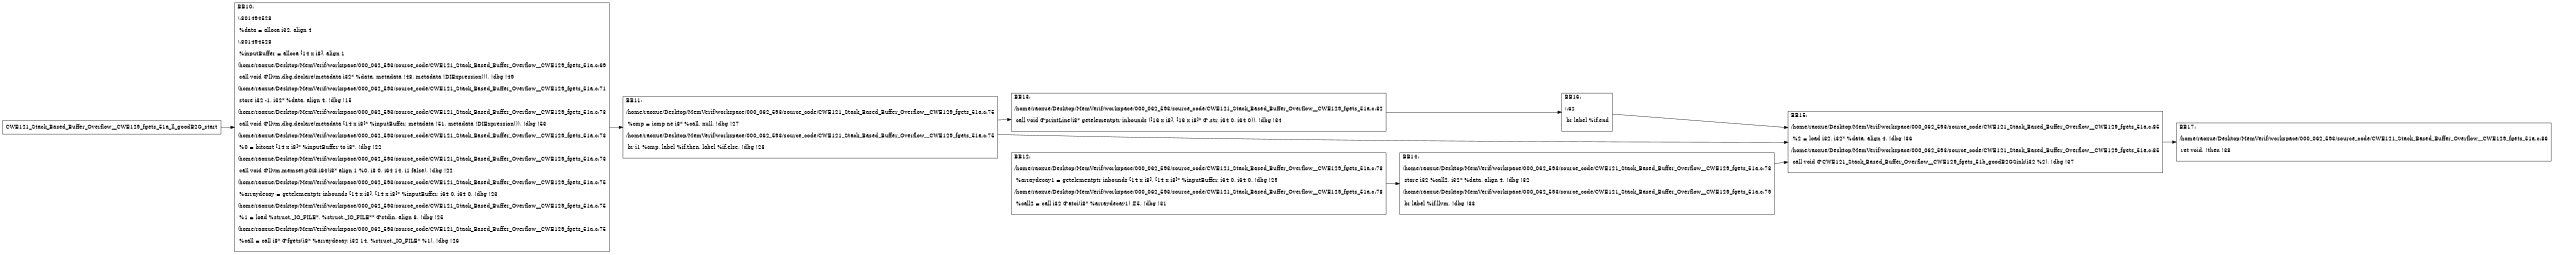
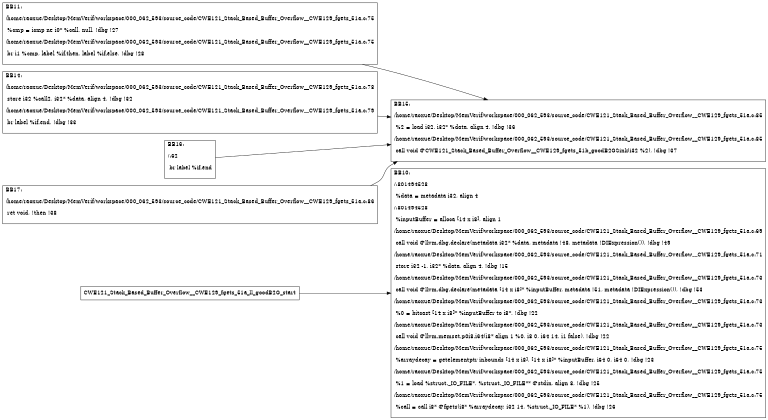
node "BB10:": text "%data = alloca i32, align 4" -> "%data = metadata i32, align 4"
node "BB13:": removed
node "BB11:": text "%cmp = icmp ne i8* %call, null, !dbg !27" -> "%cmp = icmp ne i0* %call, null, !dbg !27"
edge "BB10:" -> "BB11:": removed
edge "BB15:" -> "BB17:": reversed
node "BB12:": removed
node "BB14:": text "br label %if.llvm, !dbg !33" -> "br label %if.end, !dbg !33"
